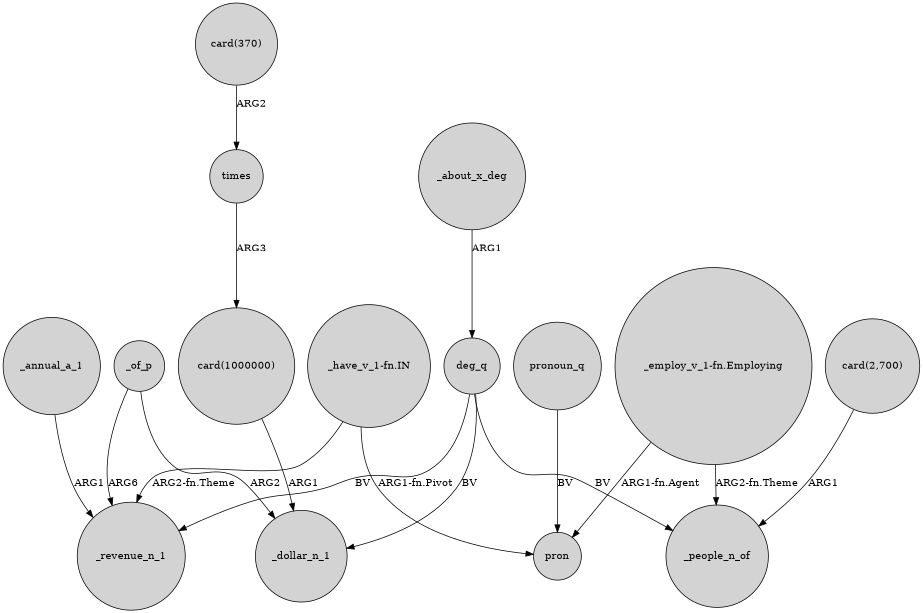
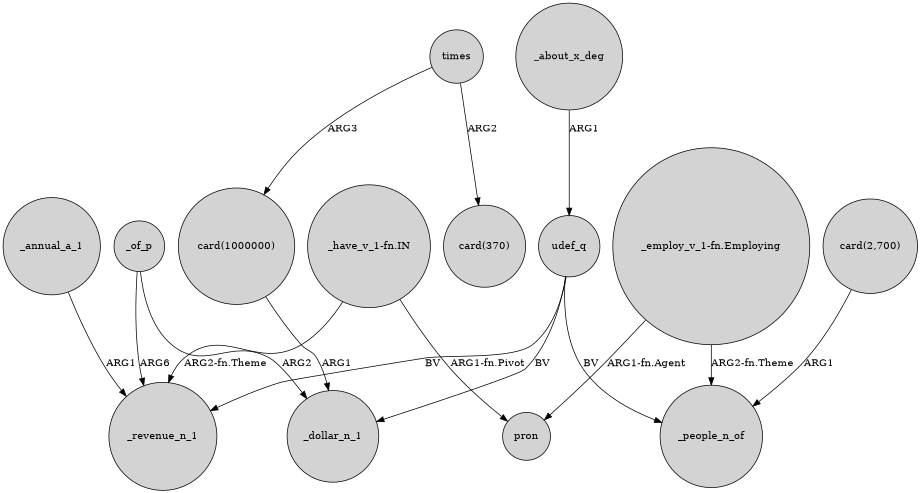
edge "card(370)" -> "times": reversed
node "deg_q": label "deg_q" -> "udef_q"
node "pronoun_q": removed
